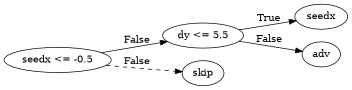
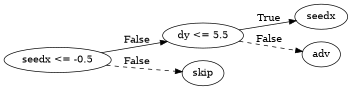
edge "dy <= 5.5" -> "adv": style solid -> dashed
